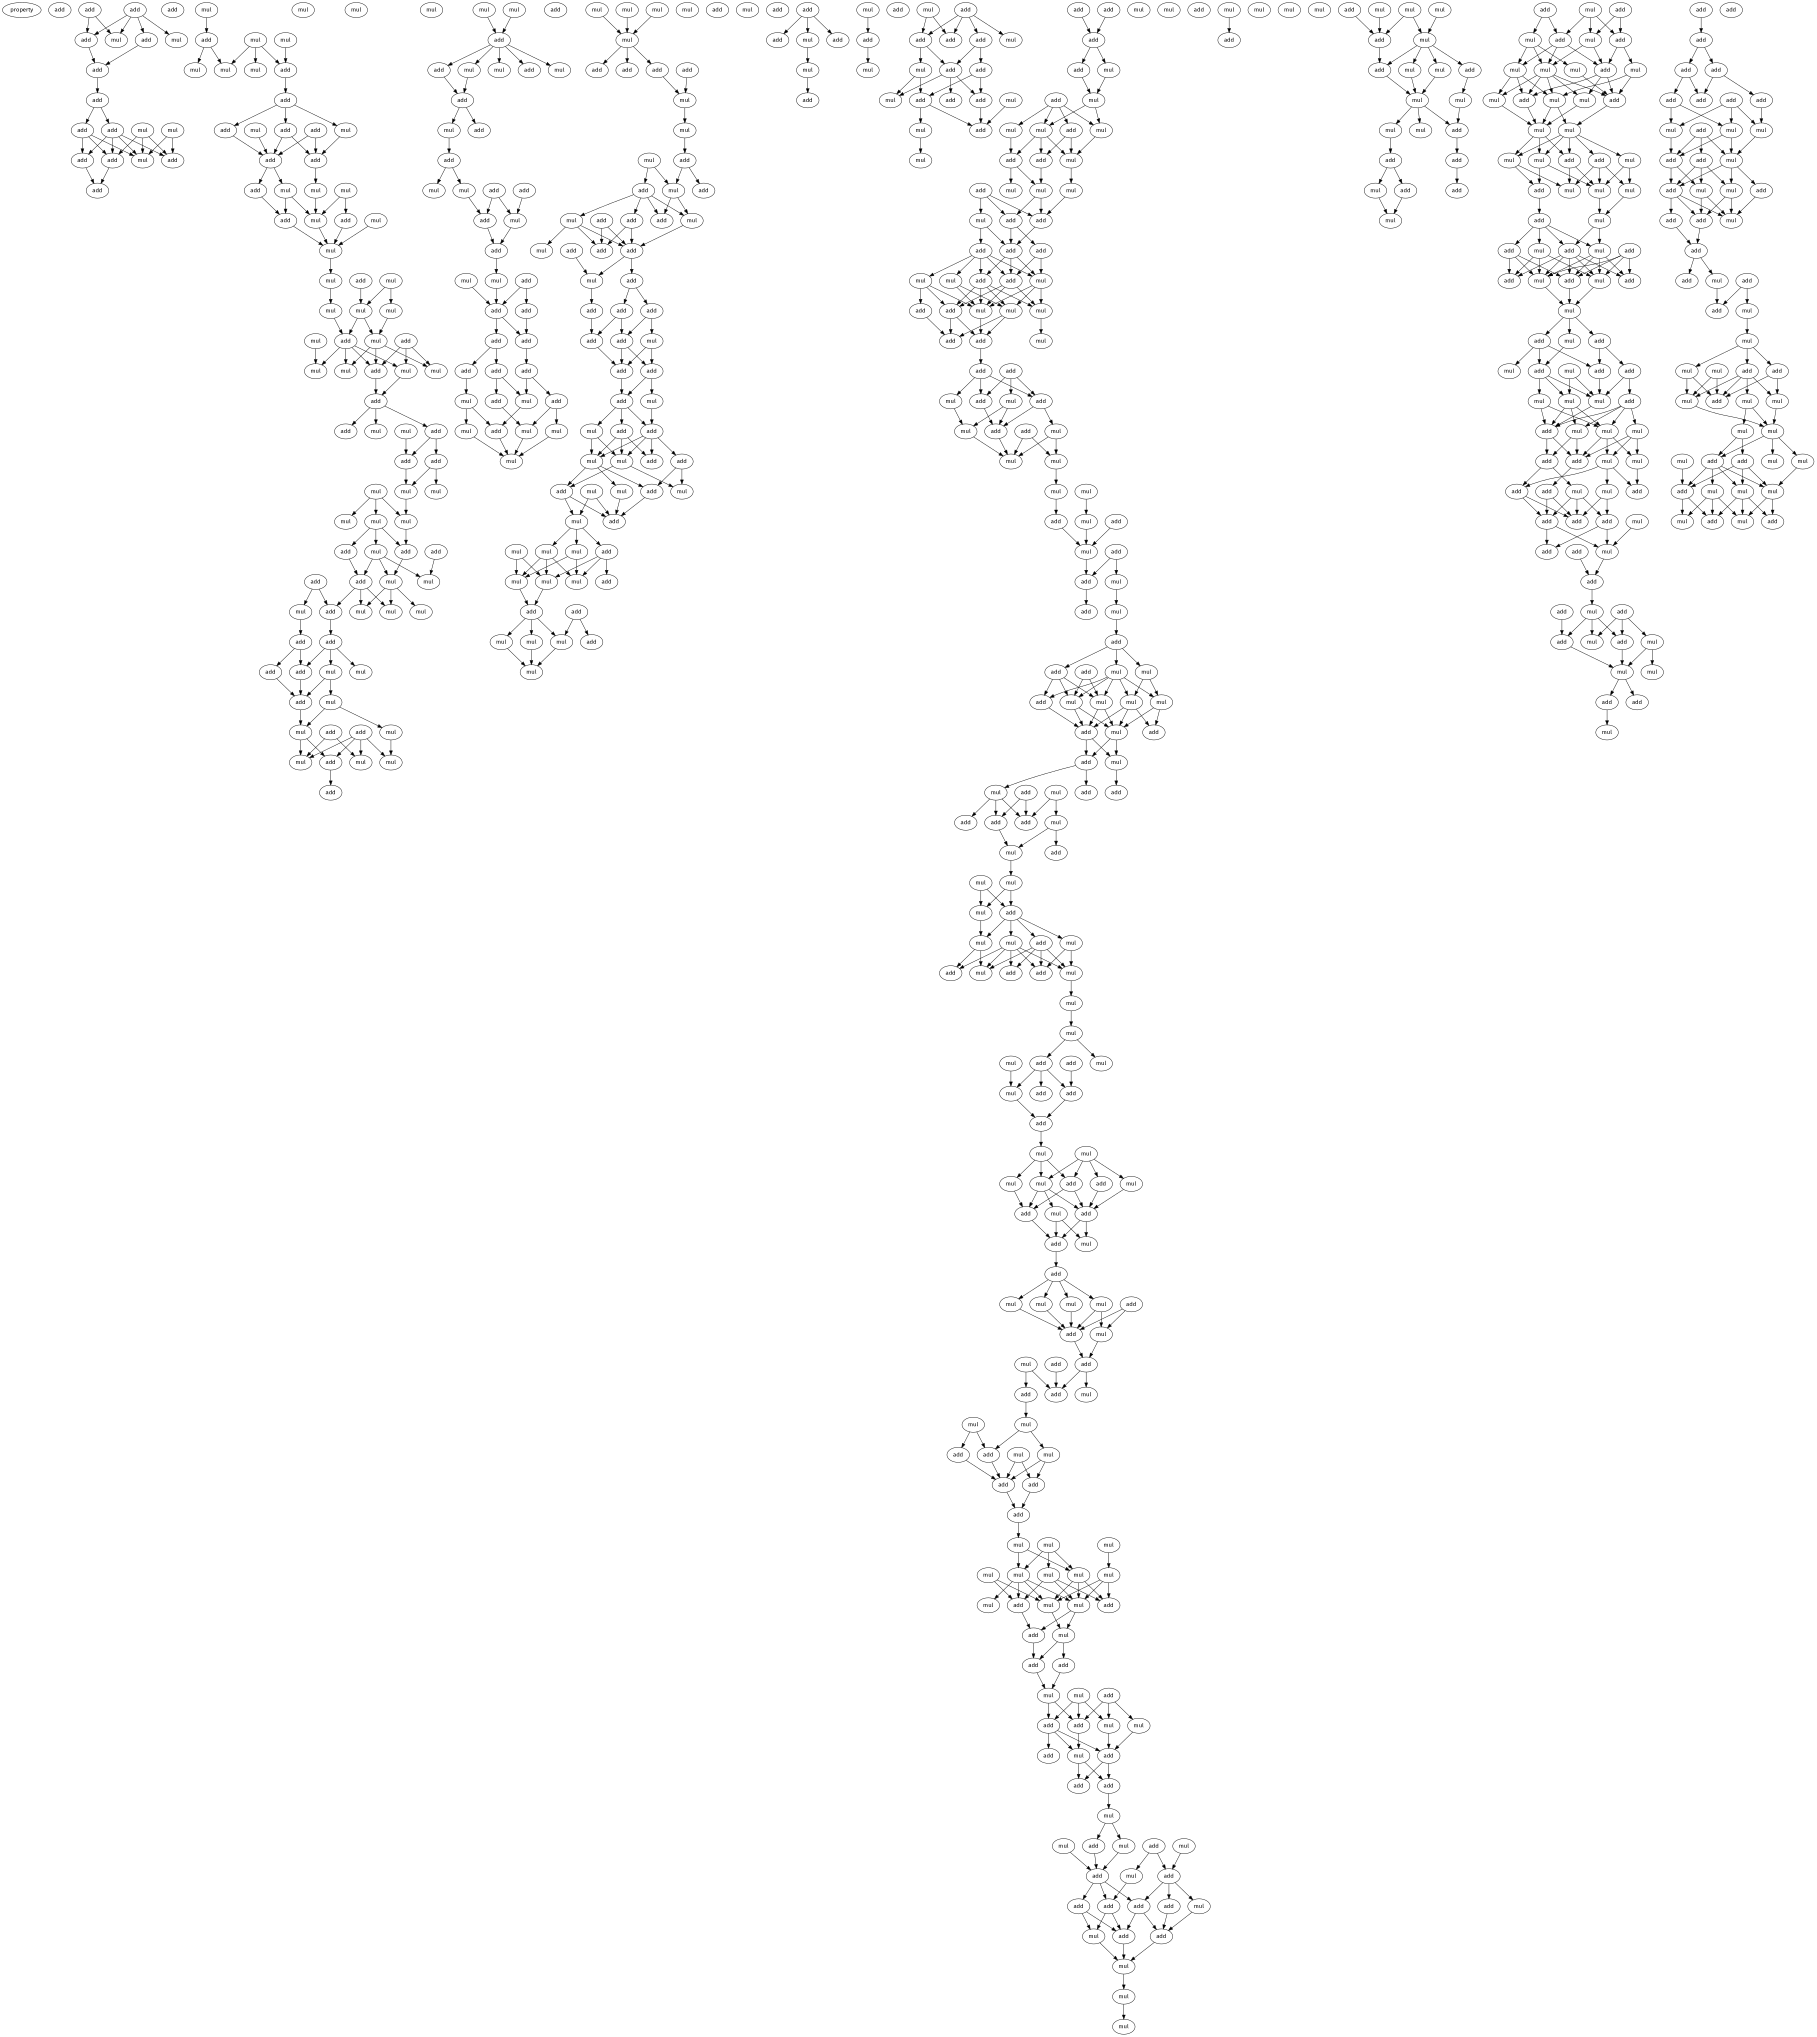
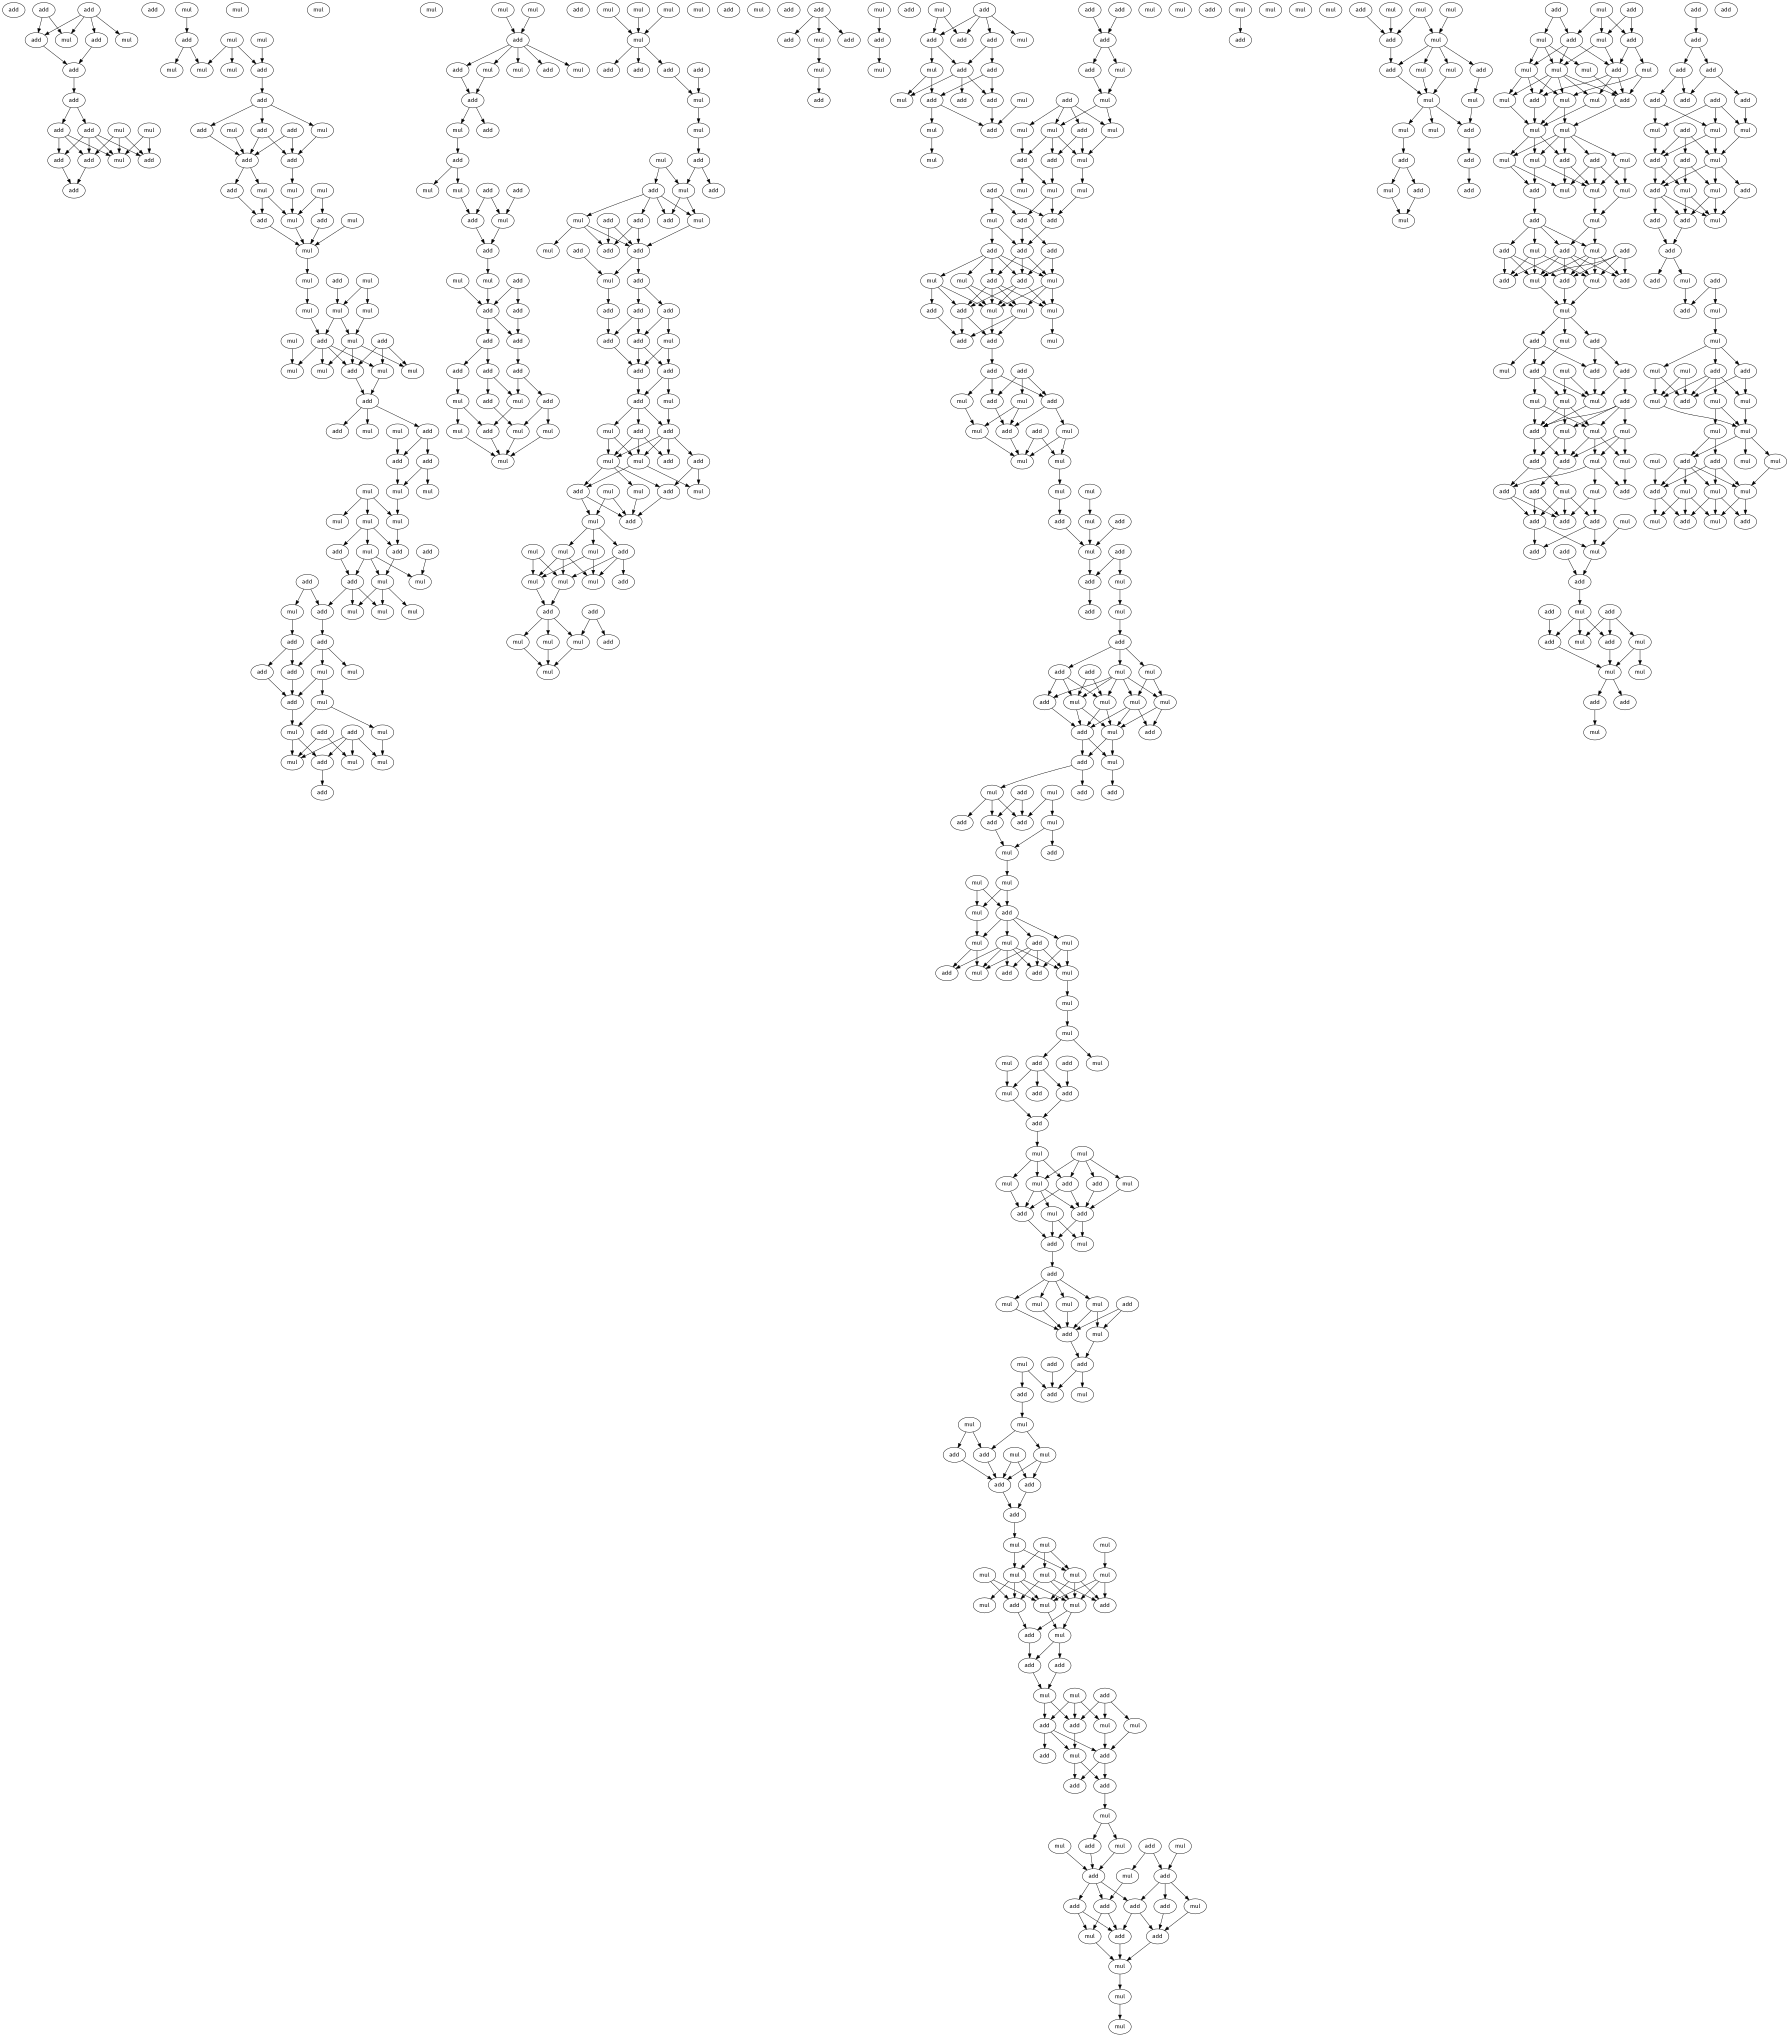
node "property": removed
